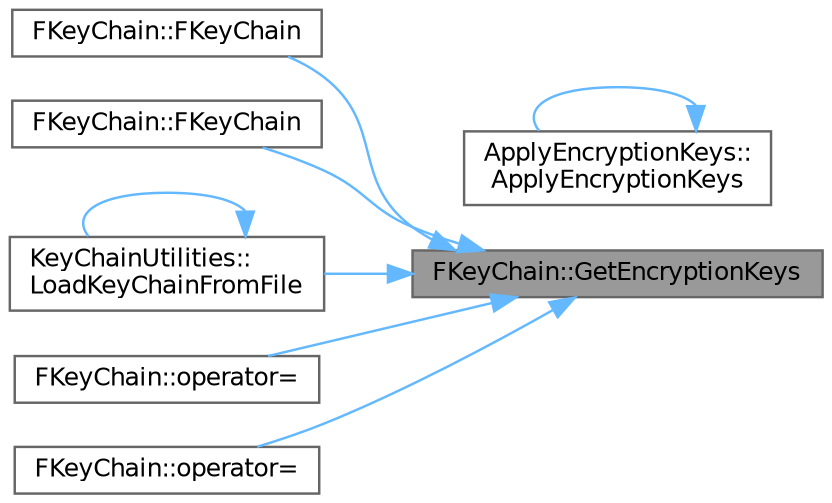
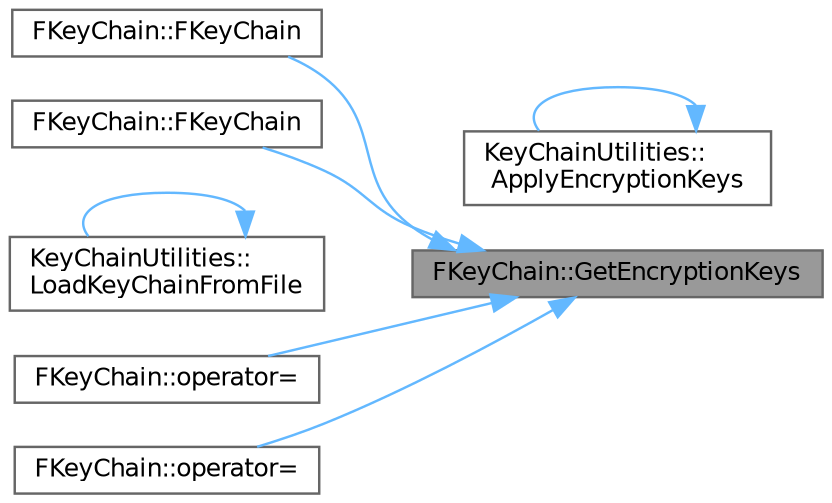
node "ApplyEncryptionKeys:: ApplyEncryptionKeys": label "ApplyEncryptionKeys:: ApplyEncryptionKeys" -> "KeyChainUtilities:: ApplyEncryptionKeys"
edge "KeyChainUtilities:: LoadKeyChainFromFile" -> "FKeyChain::GetEncryptionKeys": removed
